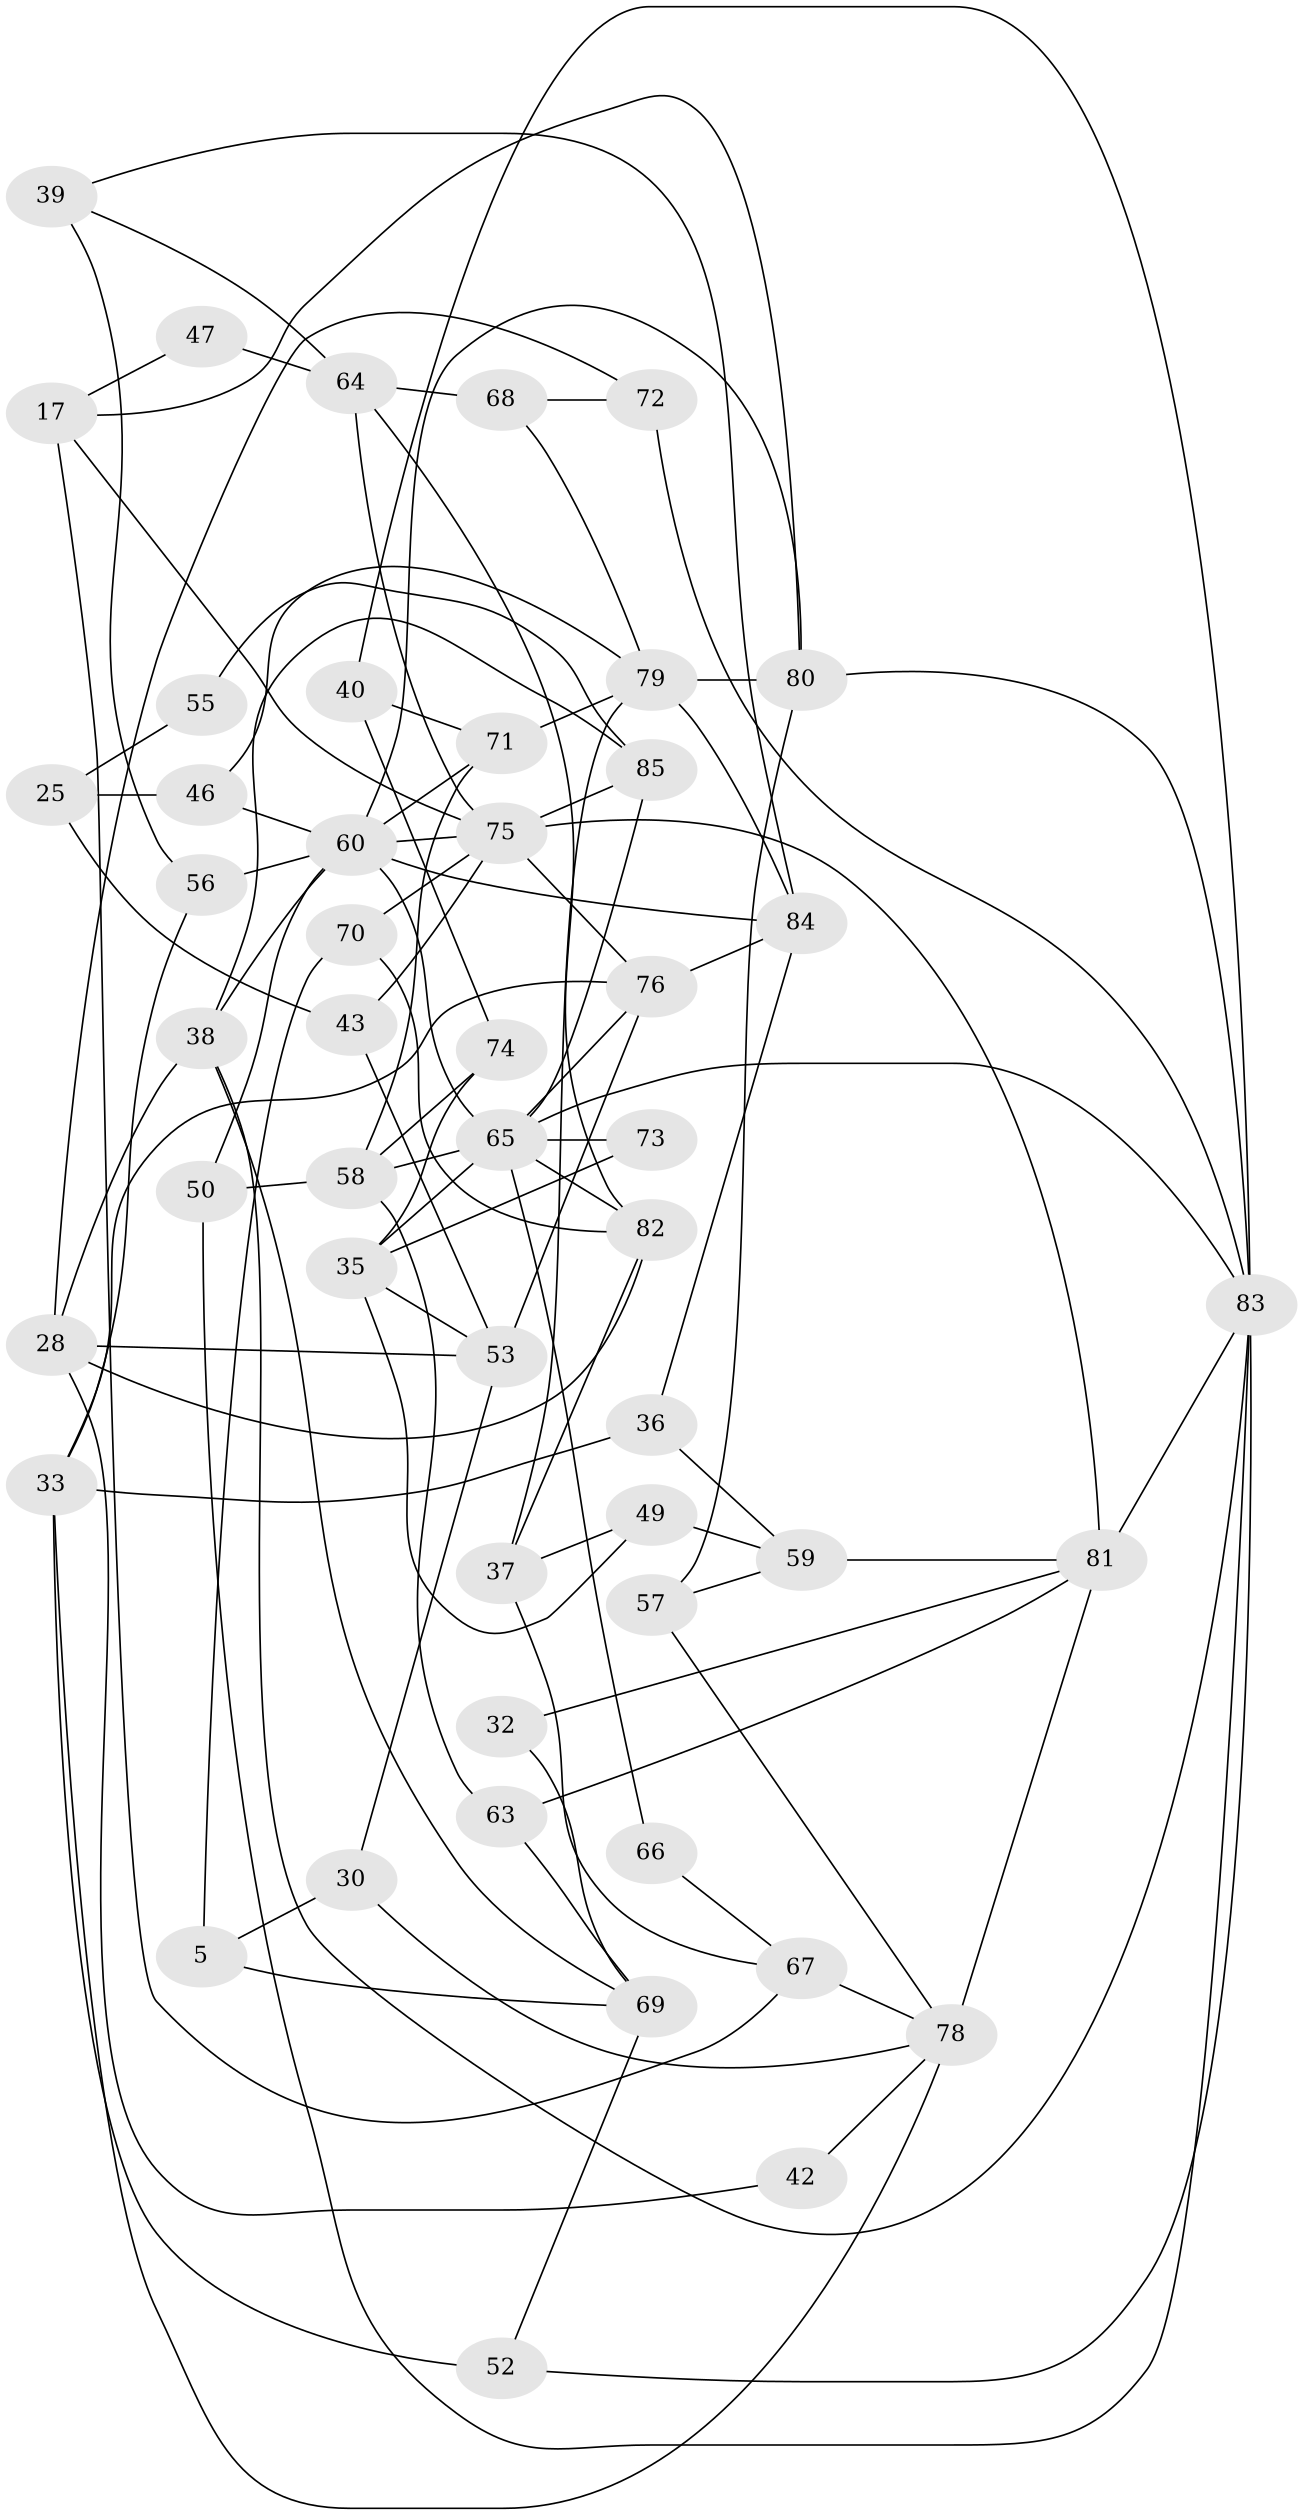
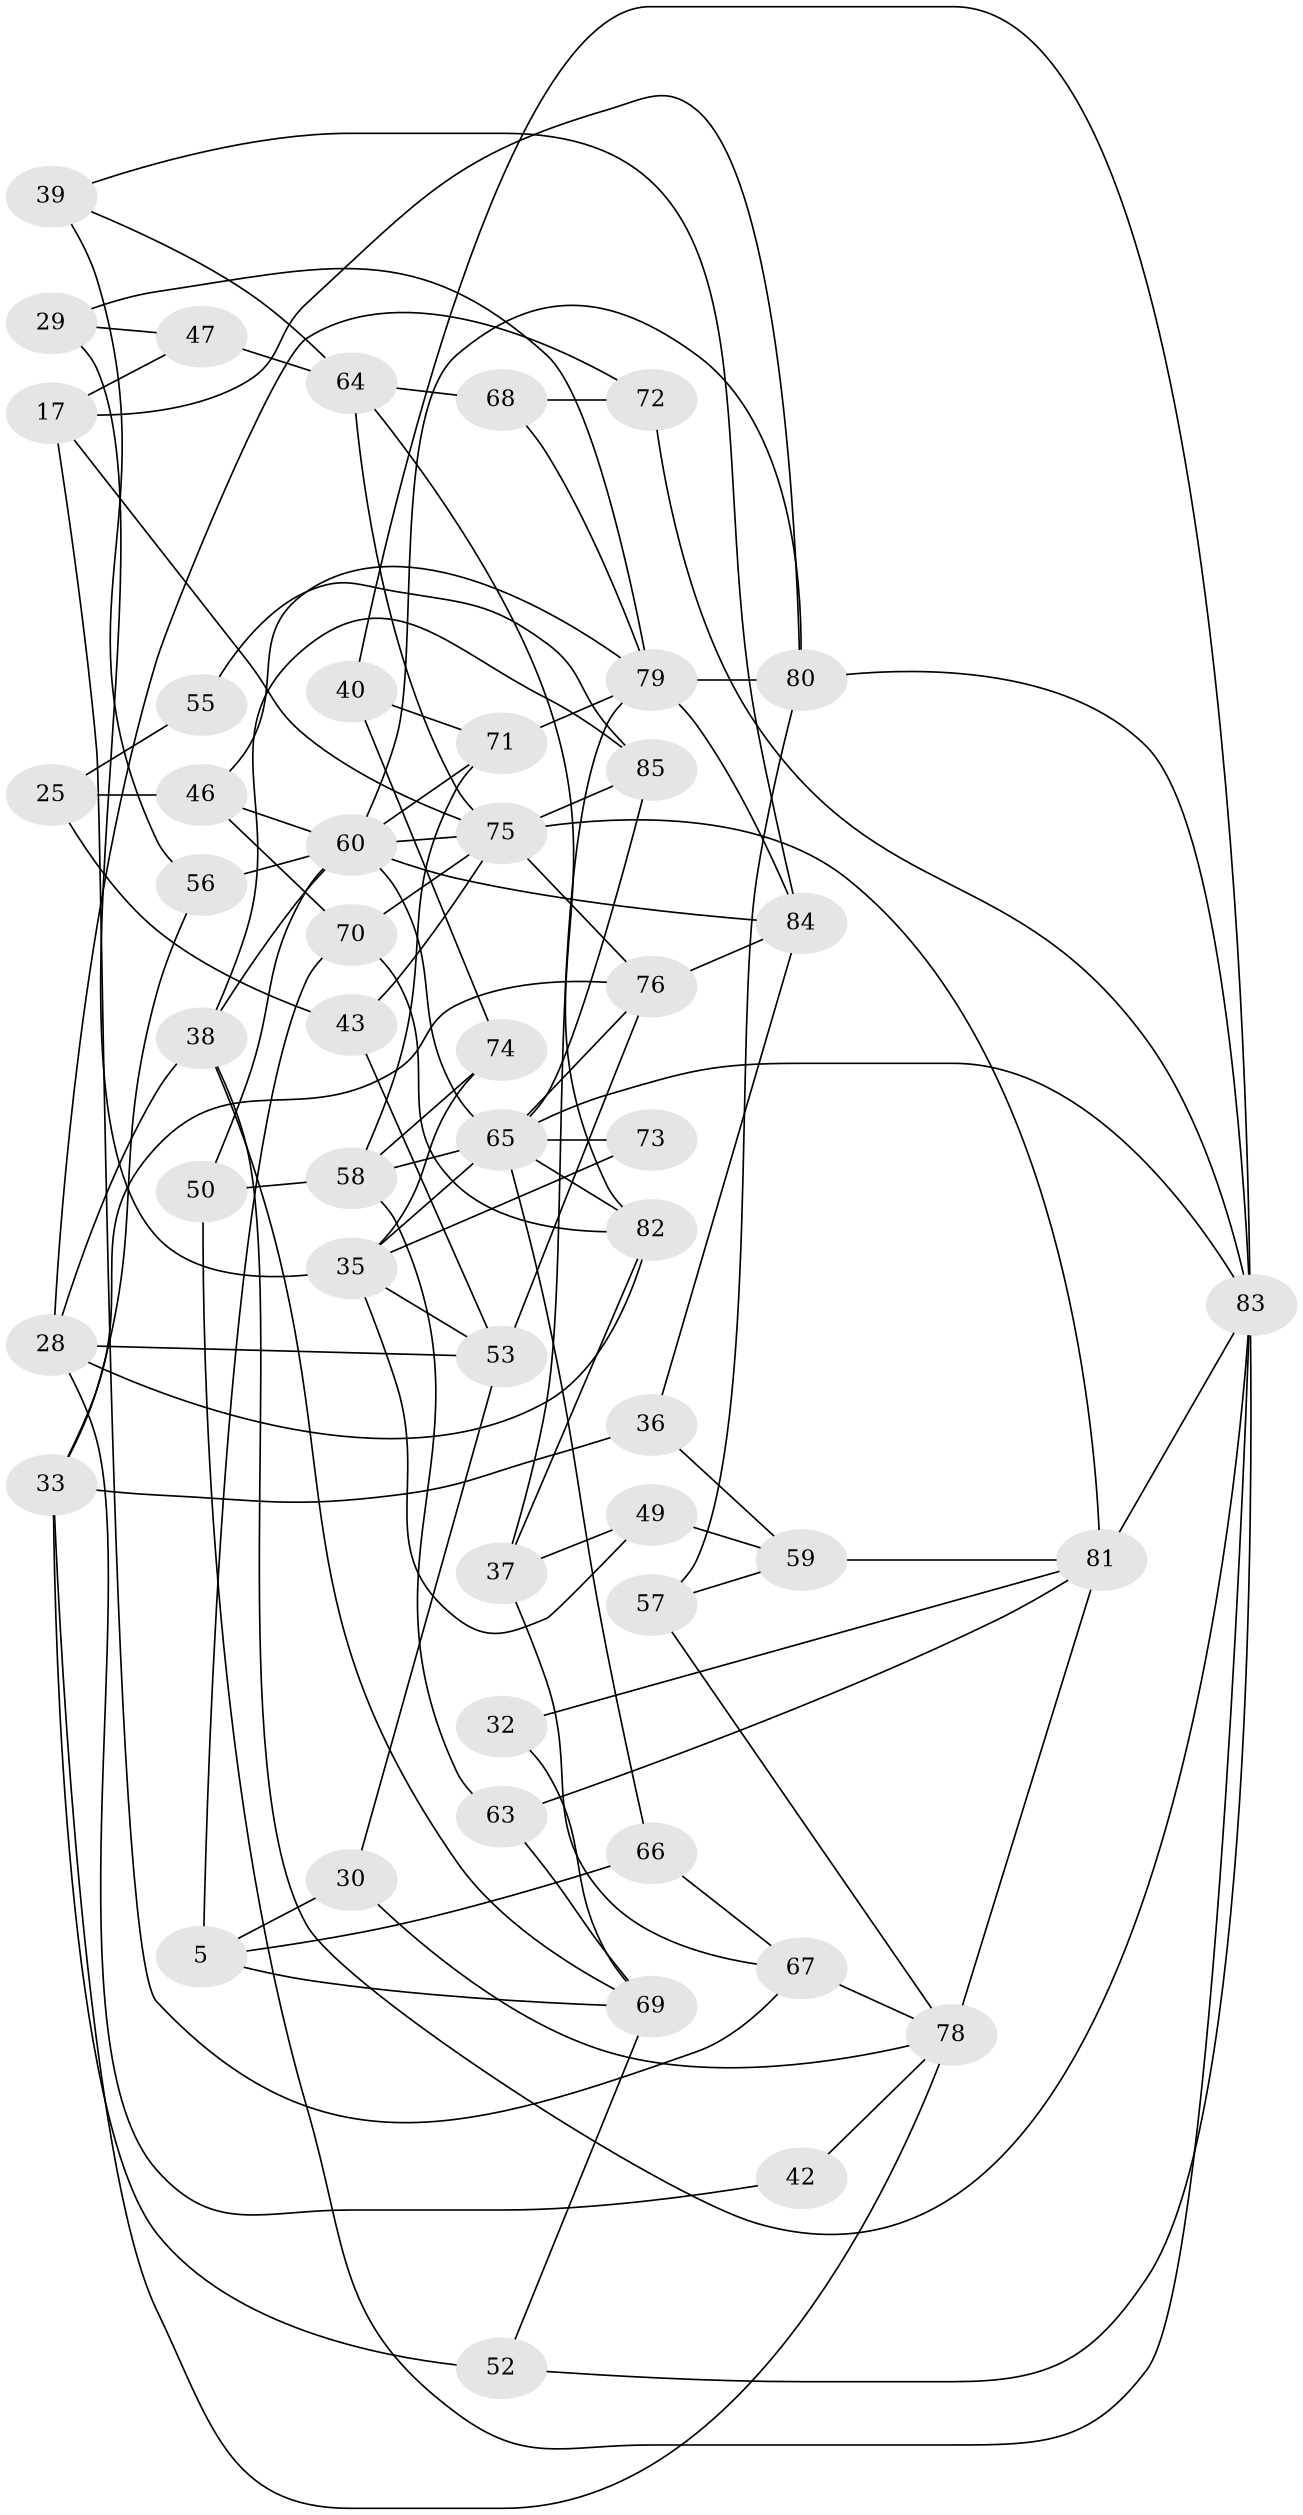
node "29": added
edge "46" -- "70": added
edge "66" -- "5": added
